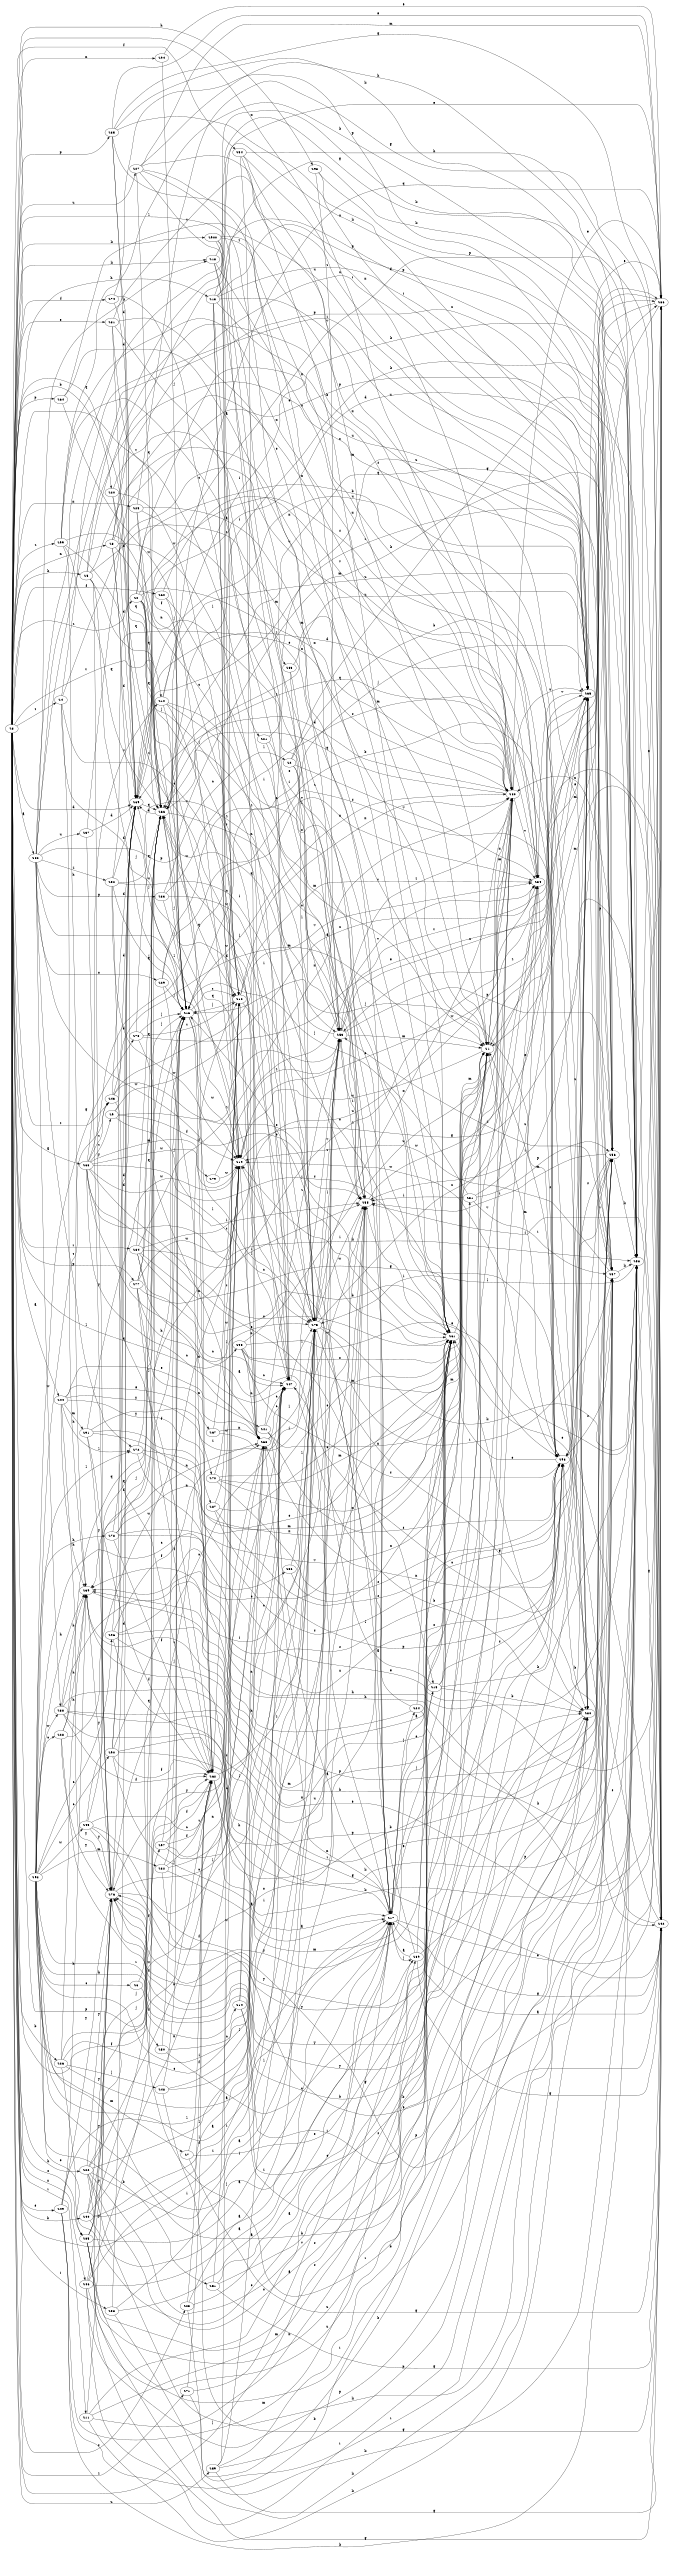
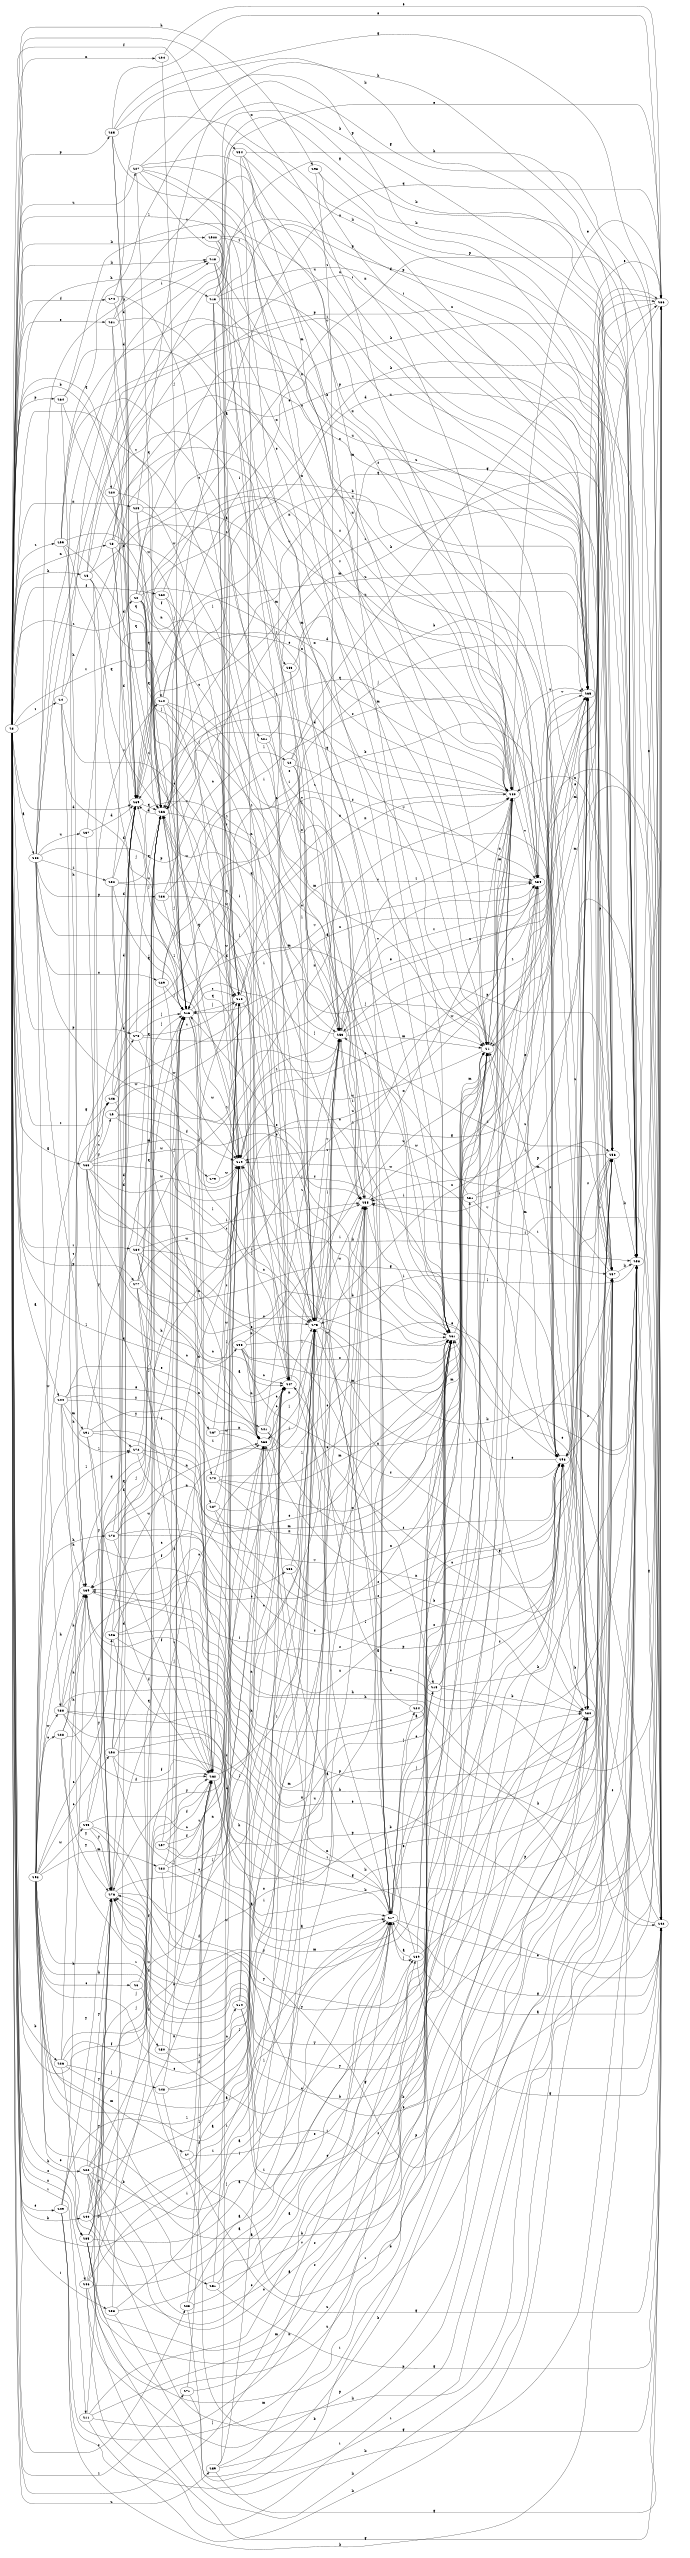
edge "S27" -> "S86": now "S27" -> "S1"
edge "S81" -> "S55": now "S81" -> "S18"
edge "S64" -> "S39": added, label "h"
edge "S75" -> "S68": added, label "n"
edge "S8" -> "S97": now "S8" -> "S73"
